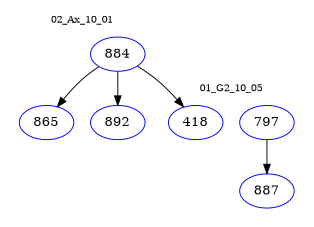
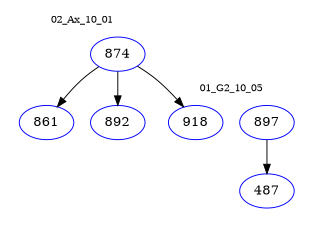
node "884": label "884" -> "874"
node "865": label "865" -> "861"
node "418": label "418" -> "918"
node "797": label "797" -> "897"
node "887": label "887" -> "487"
